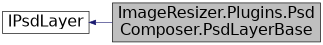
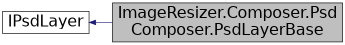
node "ImageResizer.Plugins.Psd Composer.PsdLayerBase": label "ImageResizer.Plugins.Psd Composer.PsdLayerBase" -> "ImageResizer.Composer.Psd Composer.PsdLayerBase"
